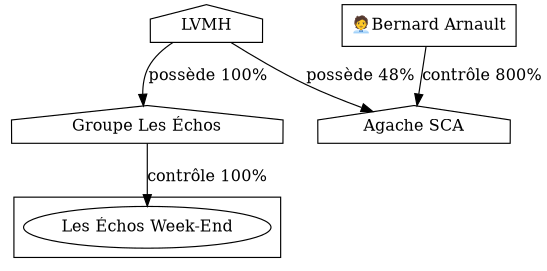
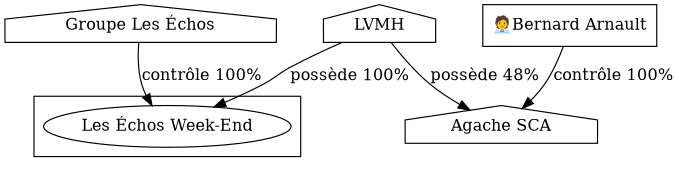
edge "LVMH" -> "Groupe Les Échos": now "LVMH" -> "Les Échos Week-End"
edge "🧑‍💼Bernard Arnault" -> "Agache SCA": label "contrôle 800%" -> "contrôle 100%"
